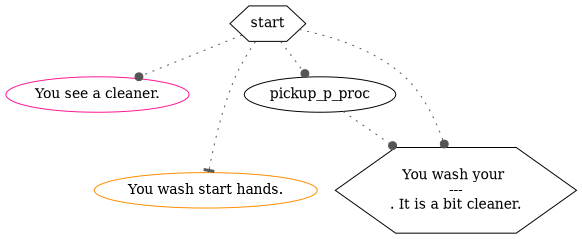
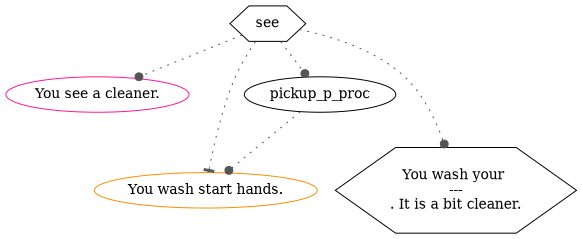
node "start": label "start" -> "see"
edge "pickup_p_proc" -> "You wash your --- . It is a bit cleaner.": now "pickup_p_proc" -> "You wash start hands."
